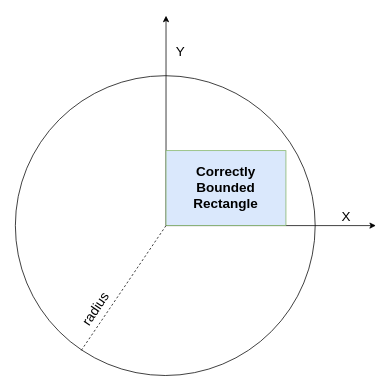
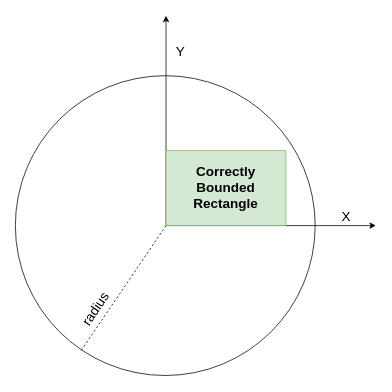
node "Correctly Bounded Rectangle": fillcolor #dae8fc -> #d5e8d4
